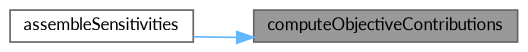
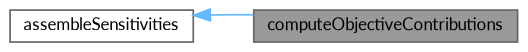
edge "assembleSensitivities" -> "computeObjectiveContributions": reversed
